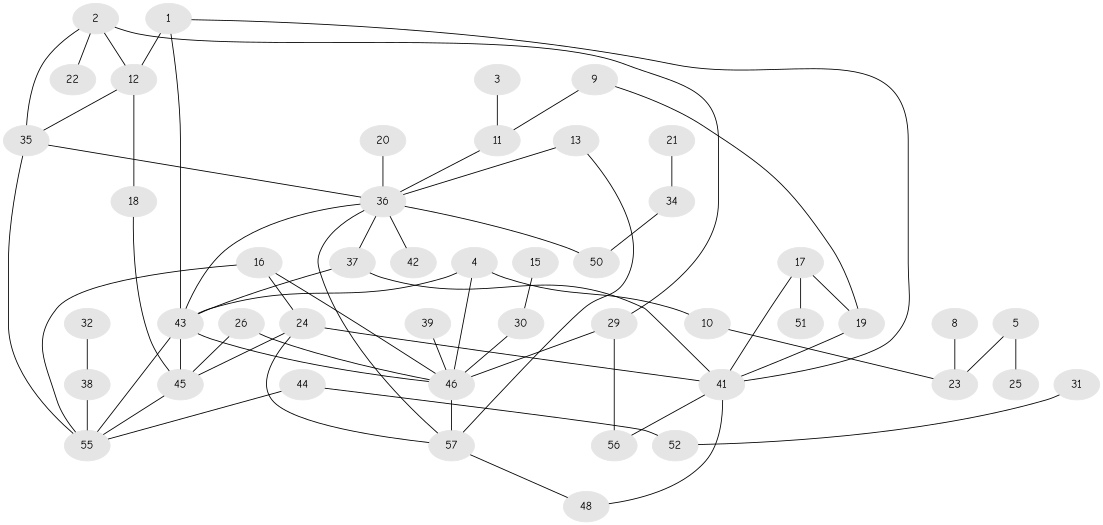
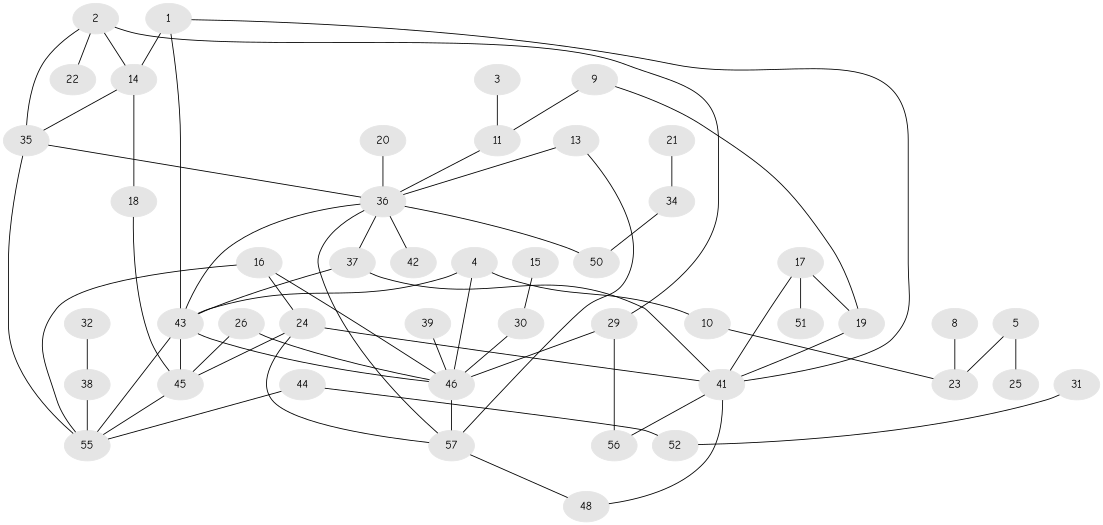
node "12": label "12" -> "14"
